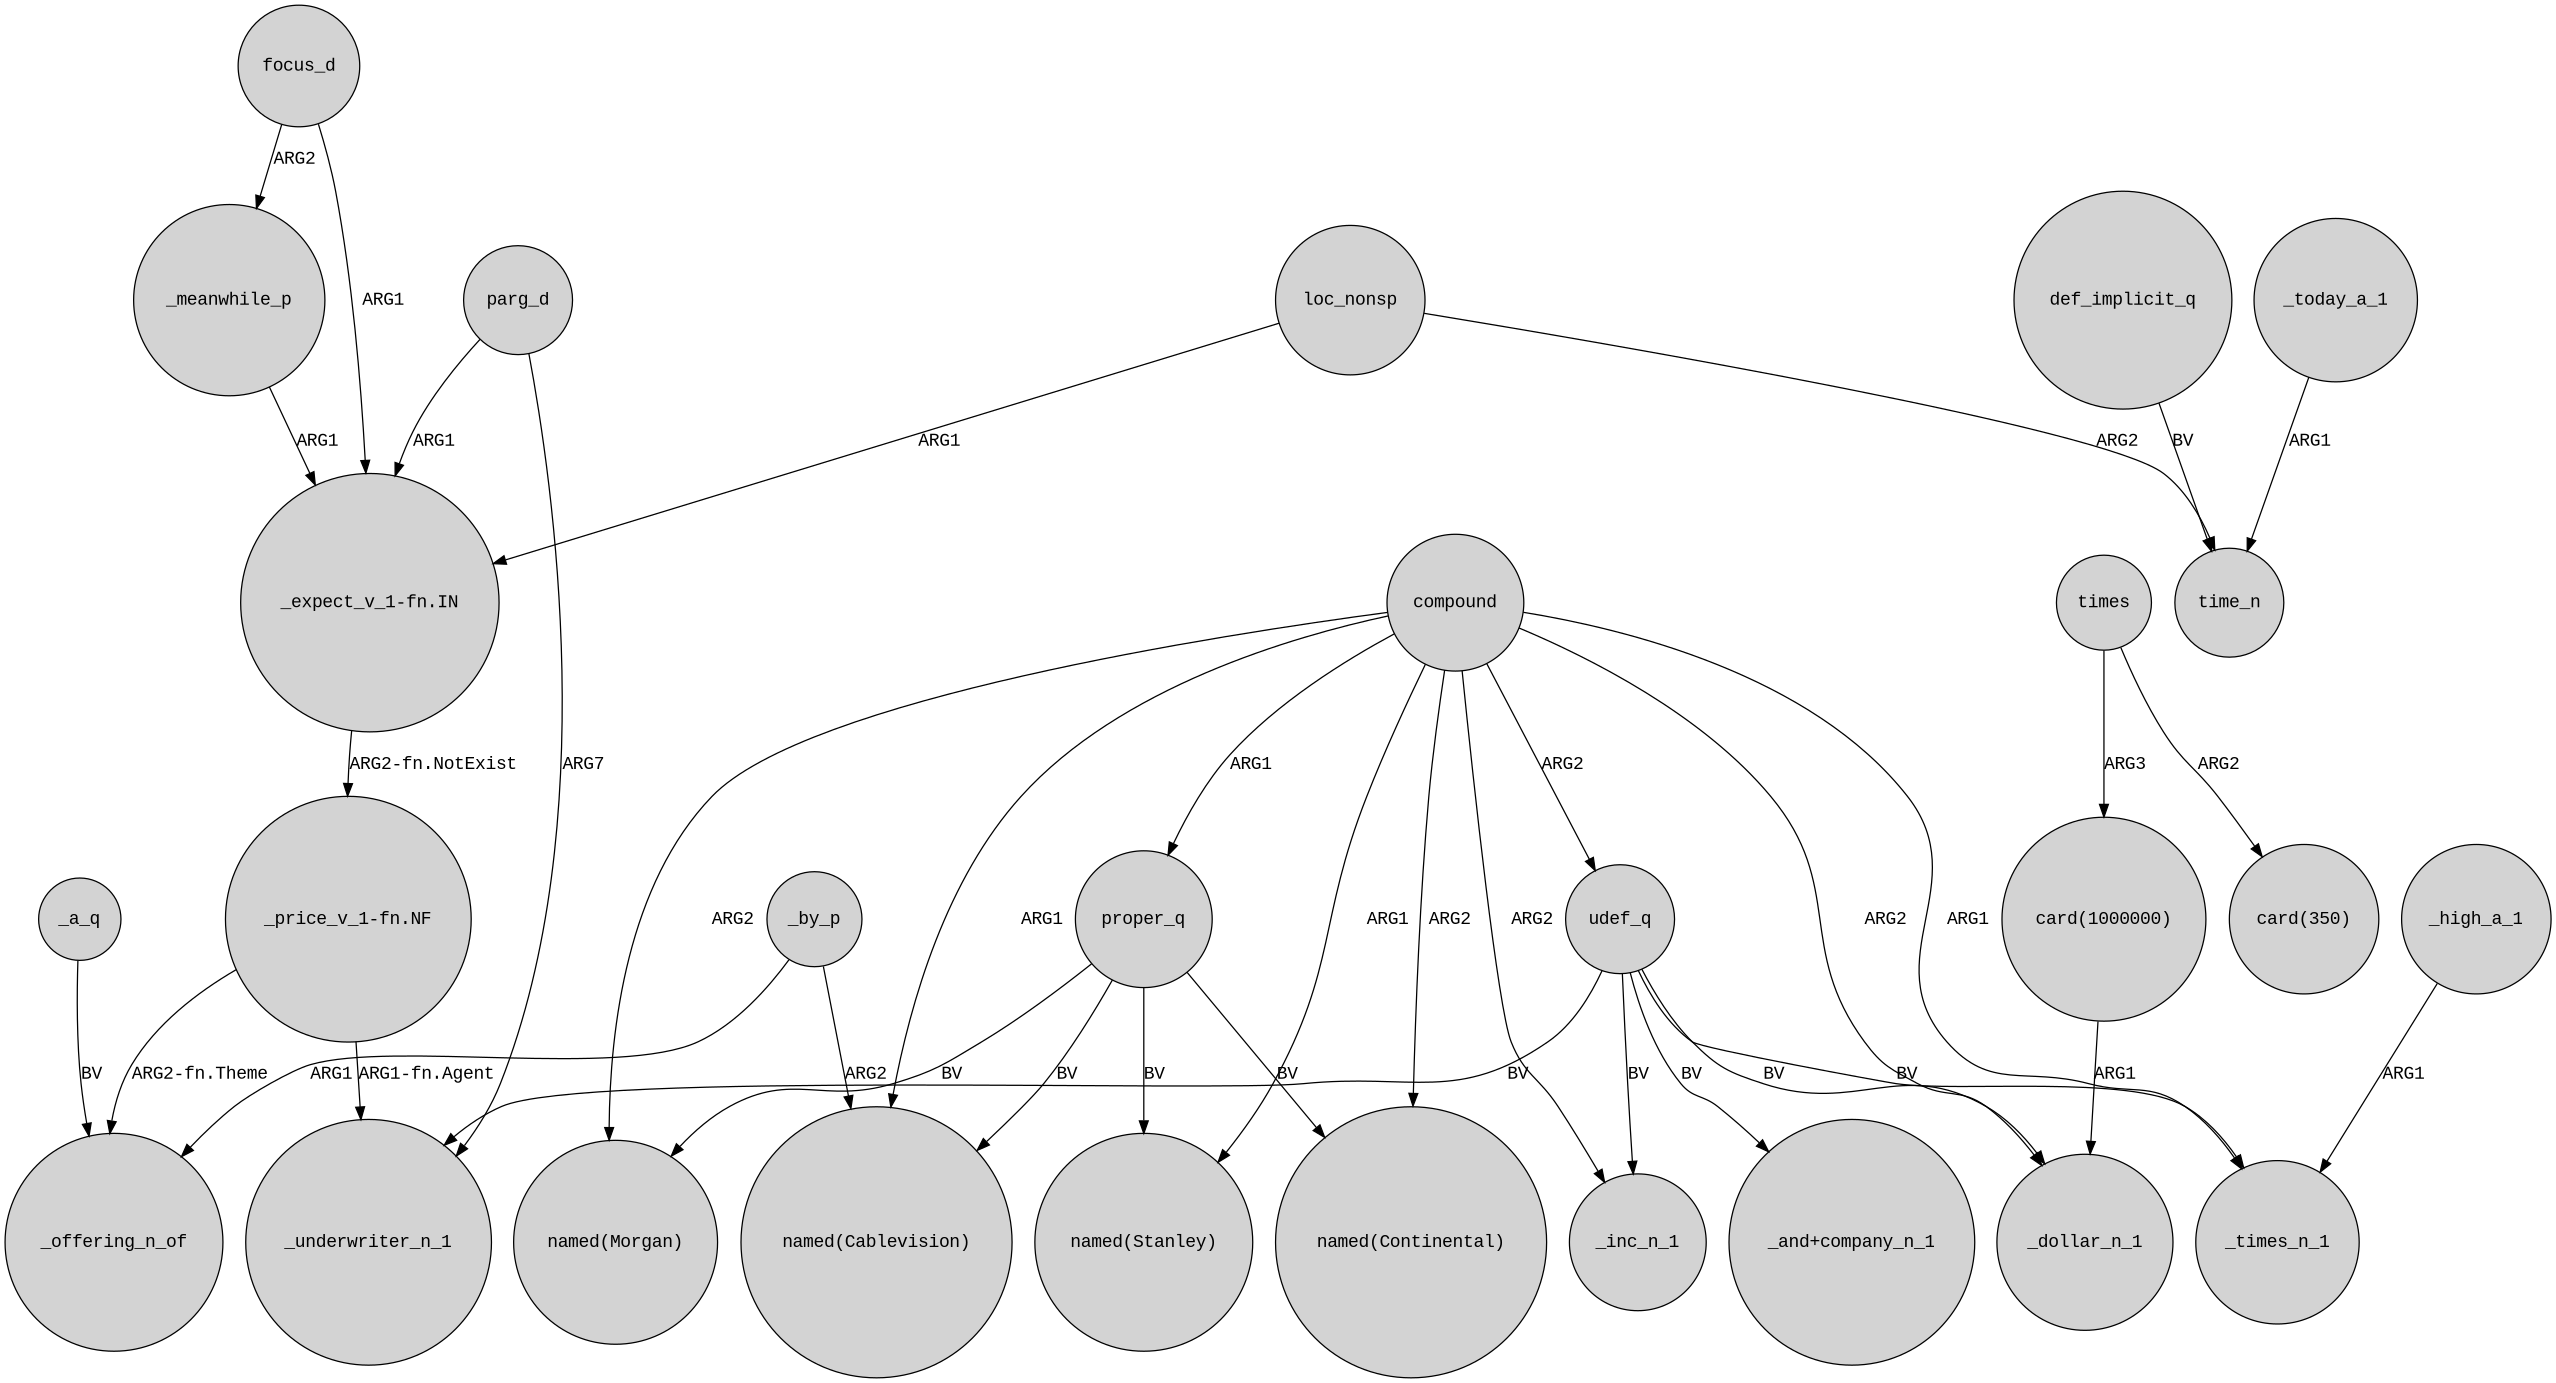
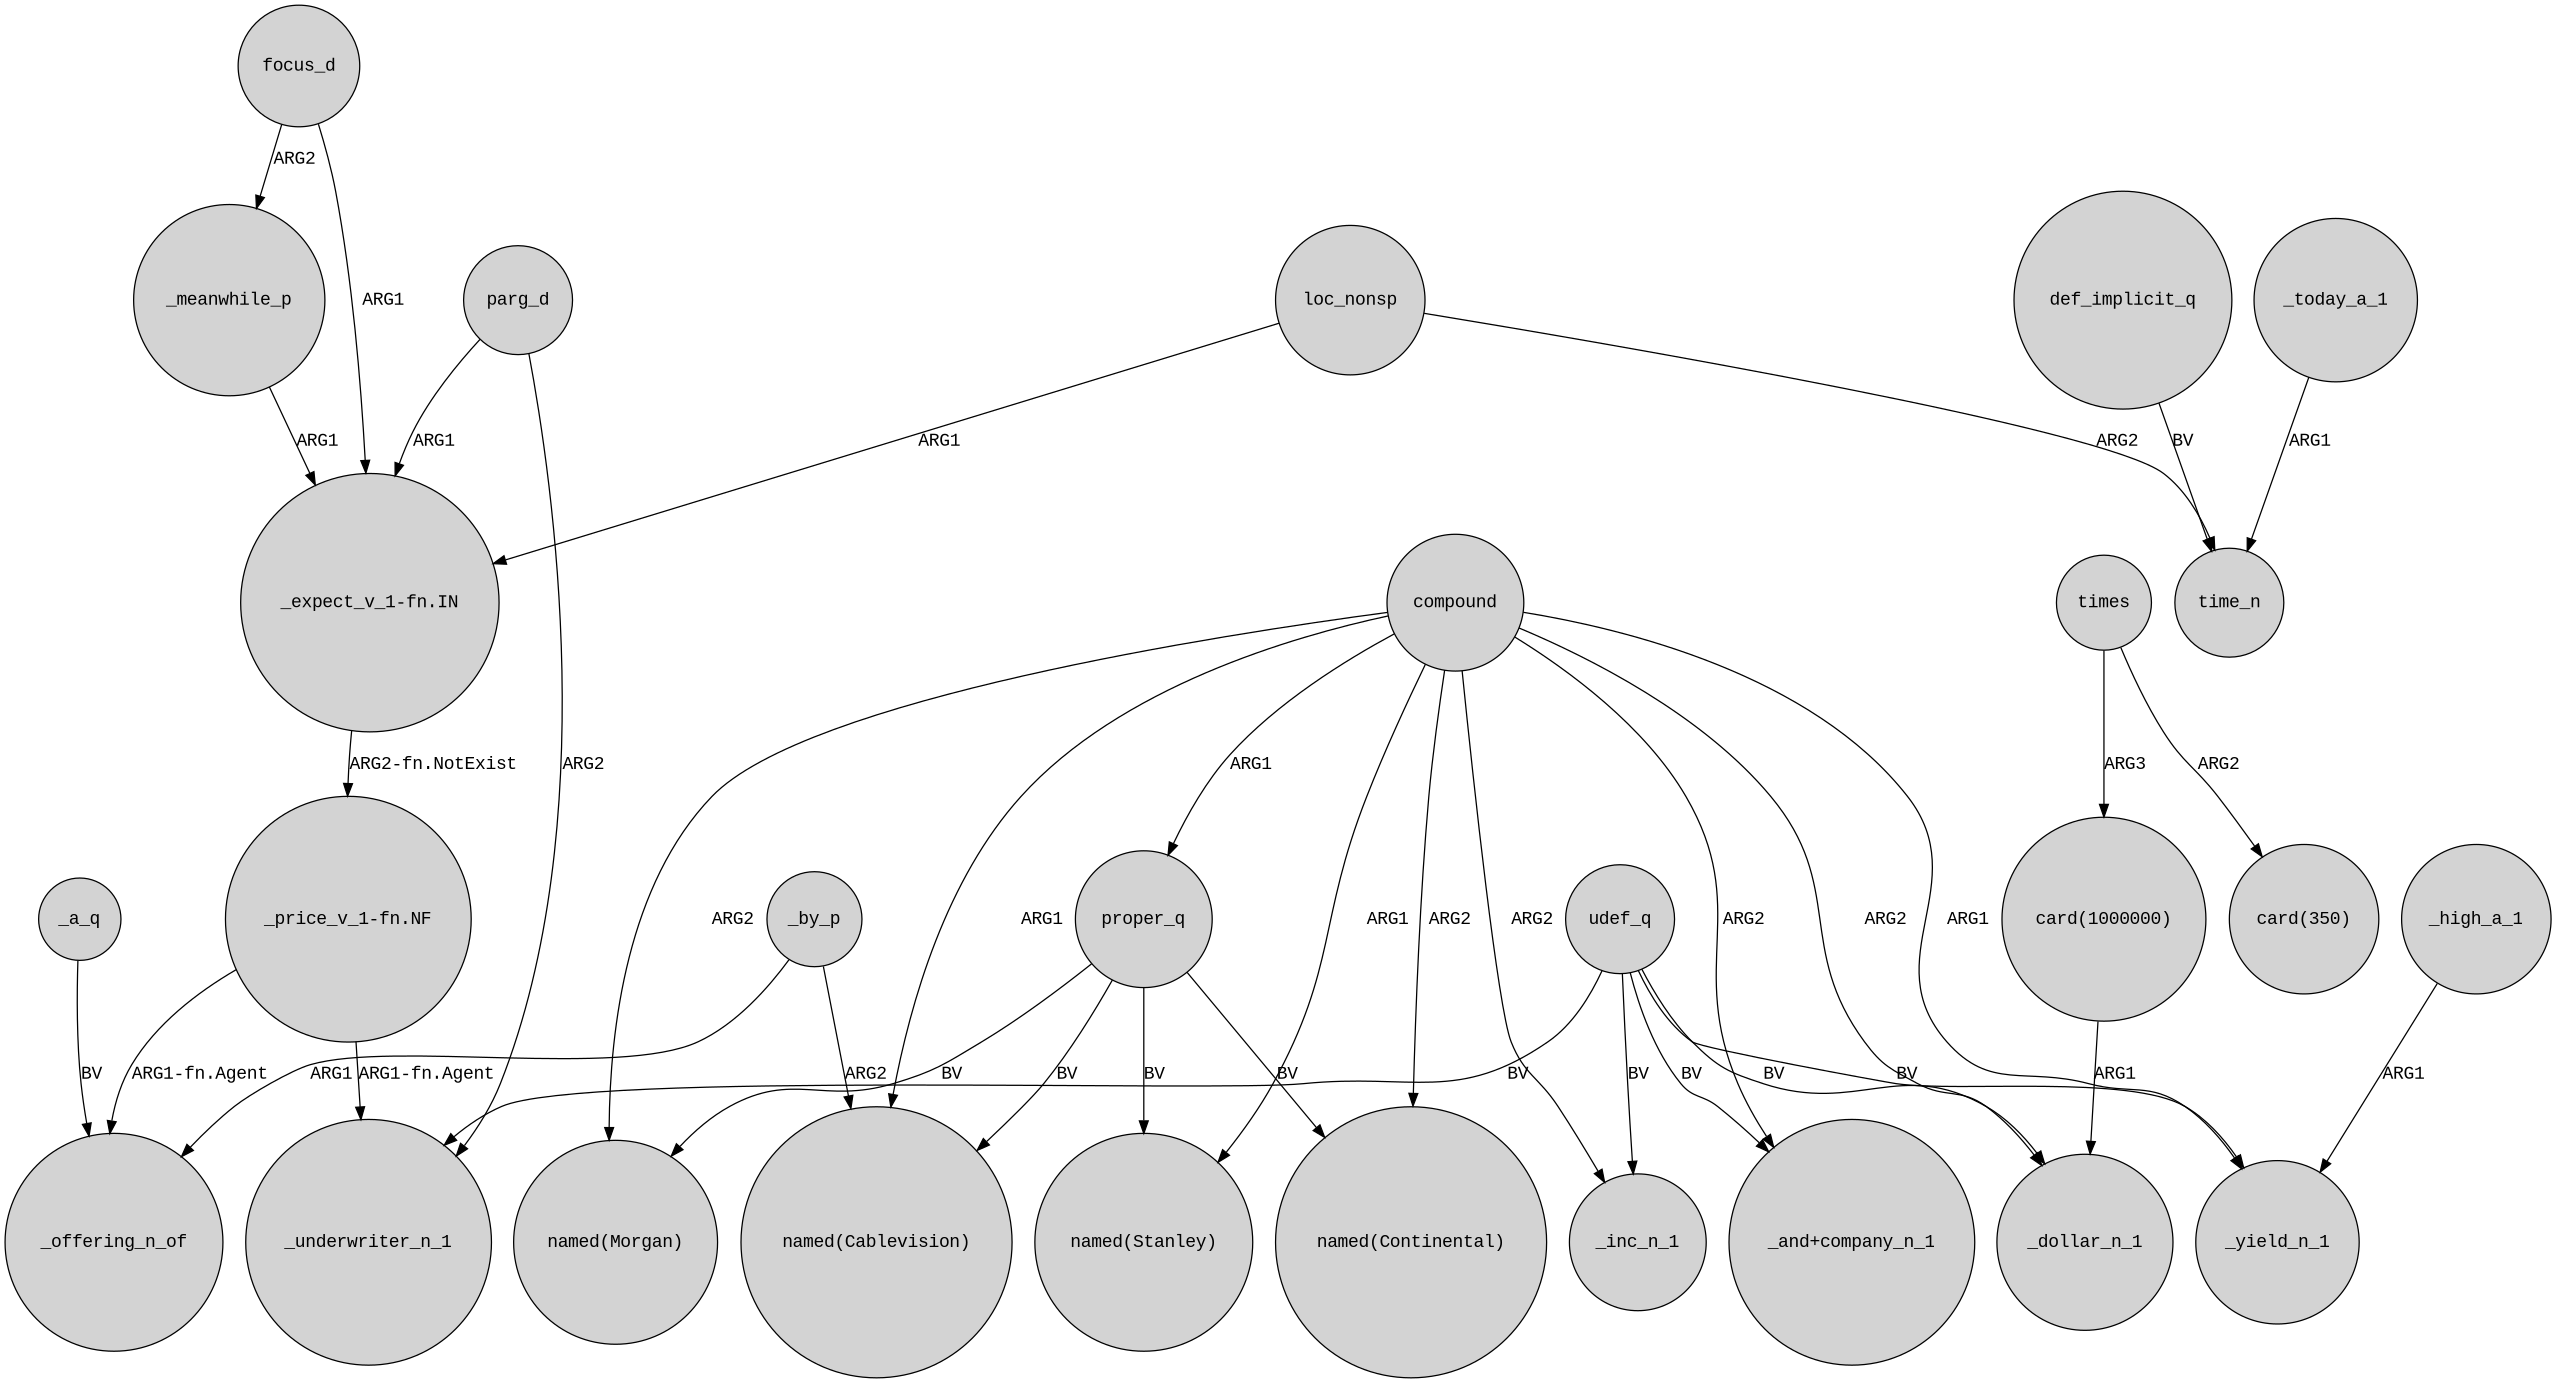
edge "compound" -> "udef_q": now "compound" -> "_and+company_n_1"
edge "parg_d" -> "_underwriter_n_1": label "ARG7" -> "ARG2"
edge "_price_v_1-fn.NF" -> "_offering_n_of": label "ARG2-fn.Theme" -> "ARG1-fn.Agent"
node "_times_n_1": label "_times_n_1" -> "_yield_n_1"
